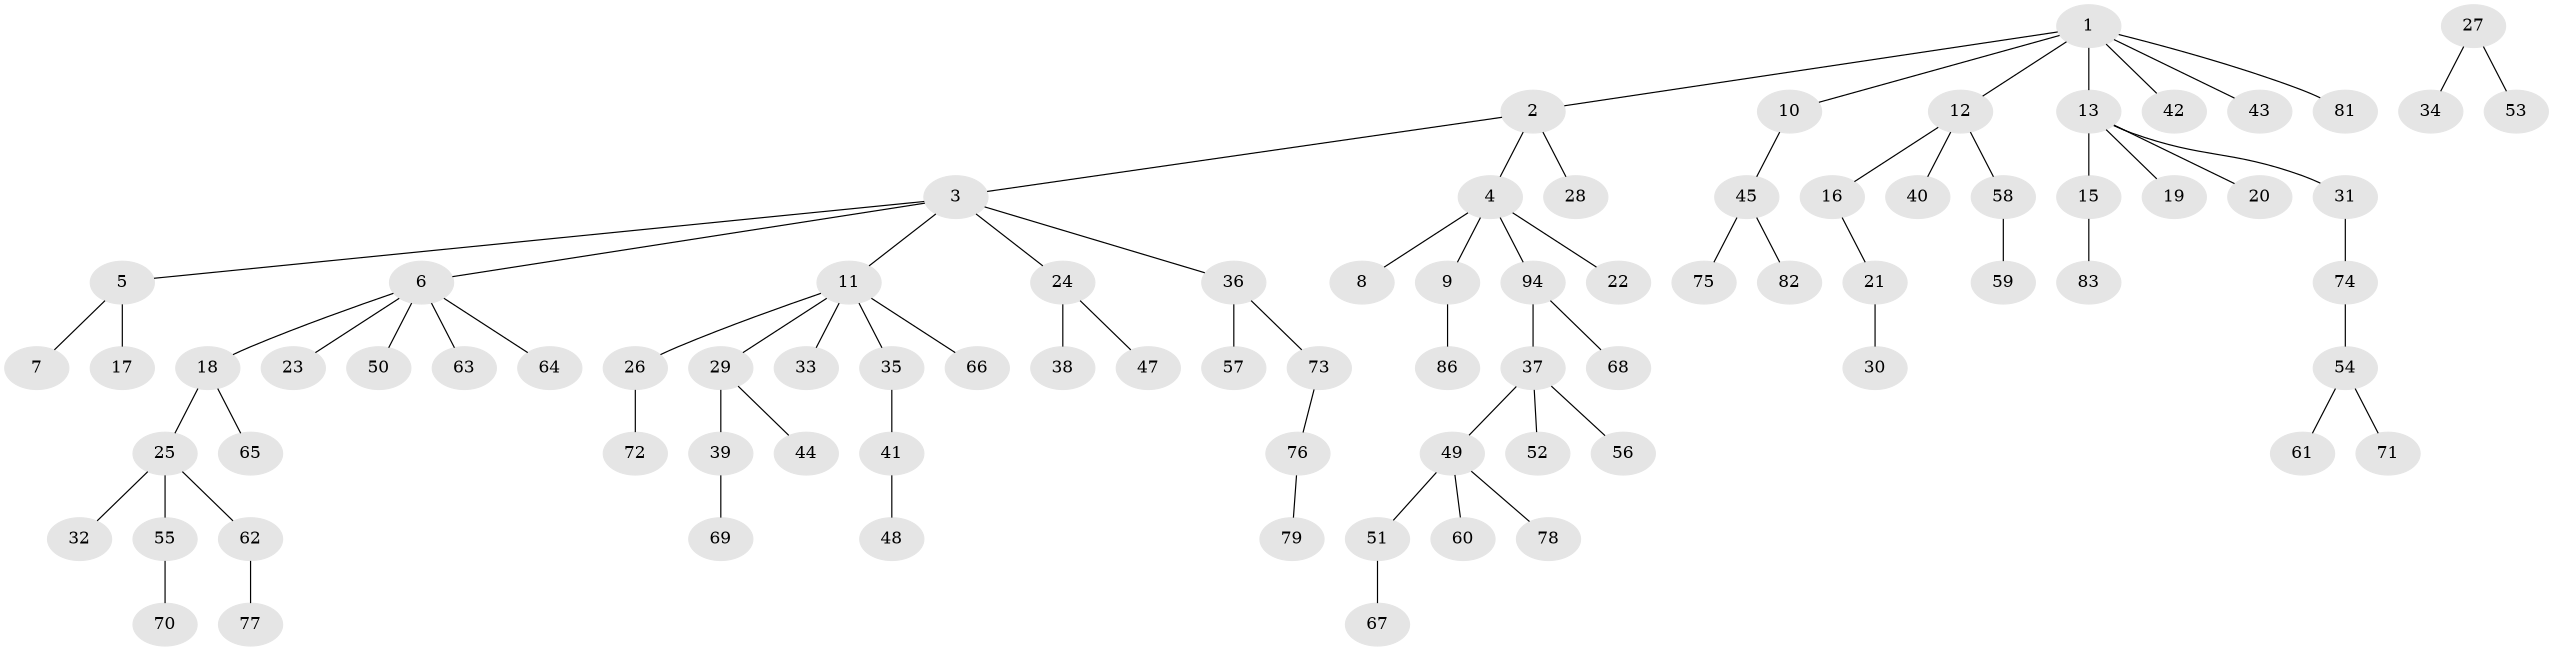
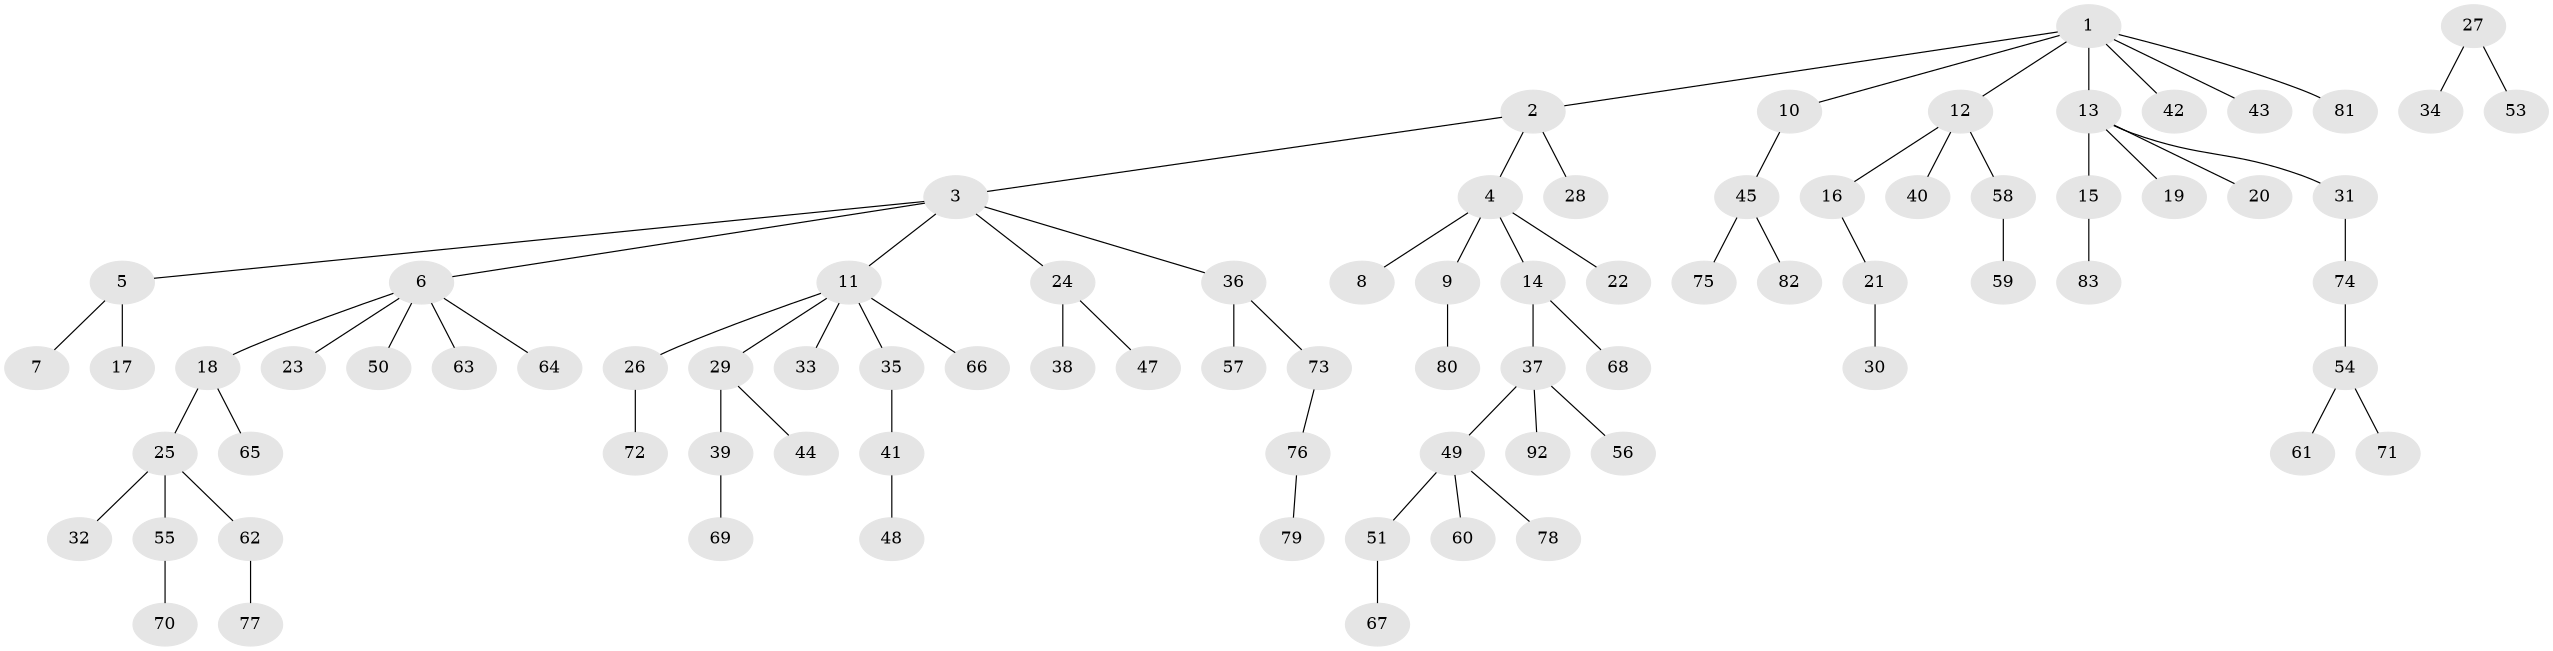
node "94": label "94" -> "14"
node "86": label "86" -> "80"
node "52": label "52" -> "92"
